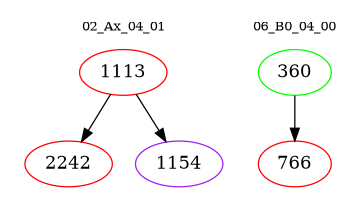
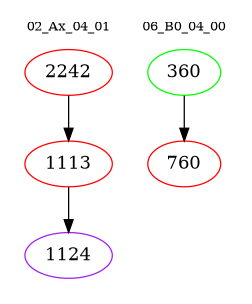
edge "1113" -> "2242": reversed
node "1154": label "1154" -> "1124"
node "766": label "766" -> "760"
